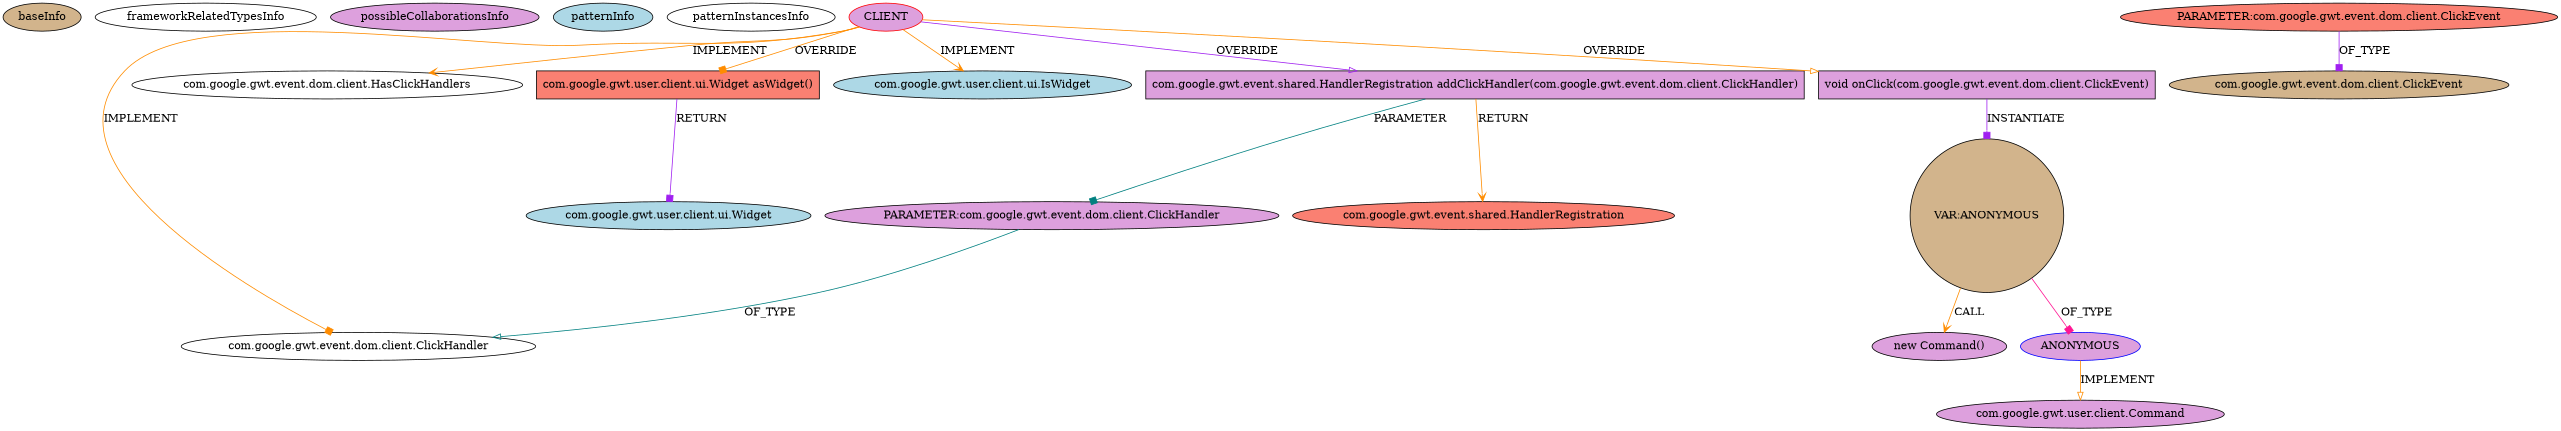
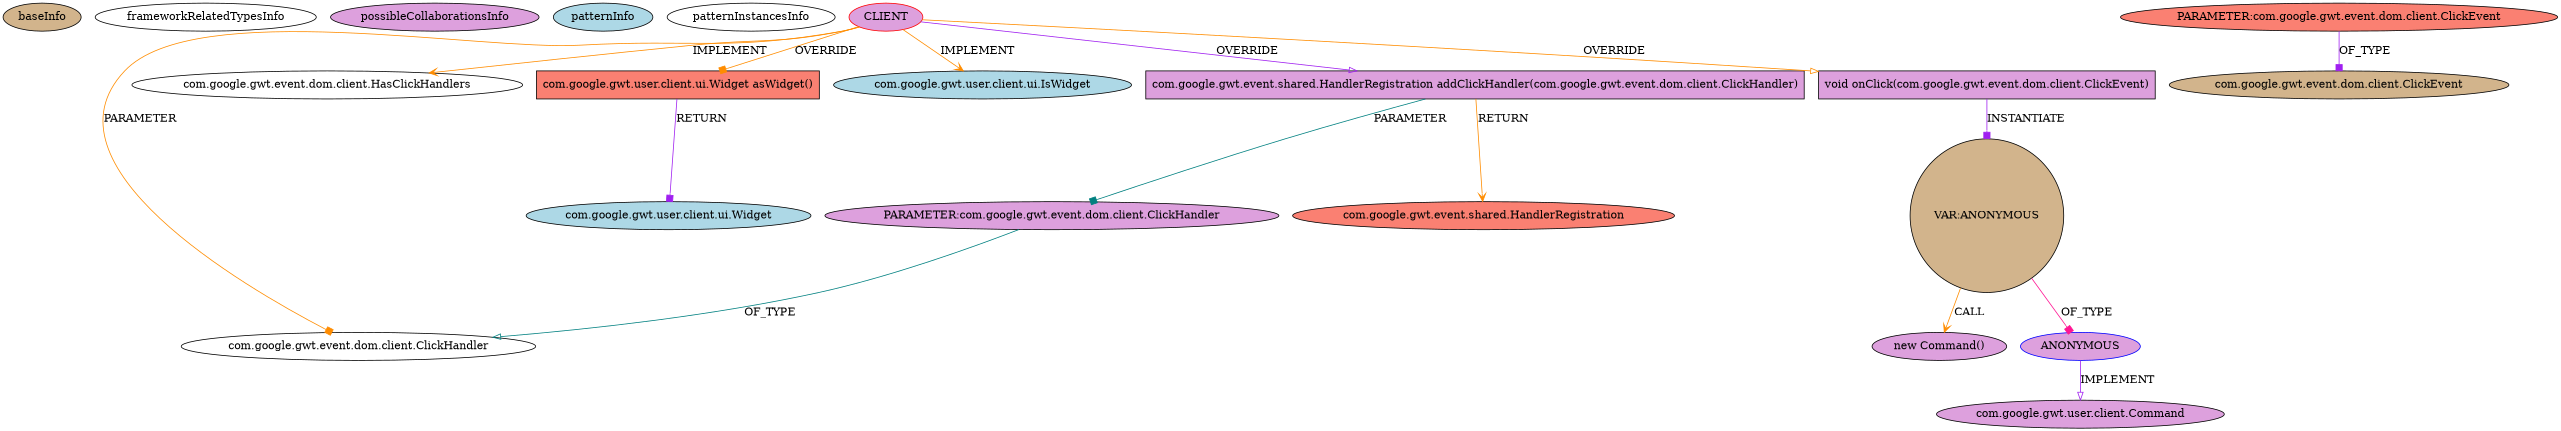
edge "CLIENT" -> "com.google.gwt.event.dom.client.ClickHandler": label "IMPLEMENT" -> "PARAMETER"
edge "ANONYMOUS" -> "com.google.gwt.user.client.Command": color darkorange -> purple
